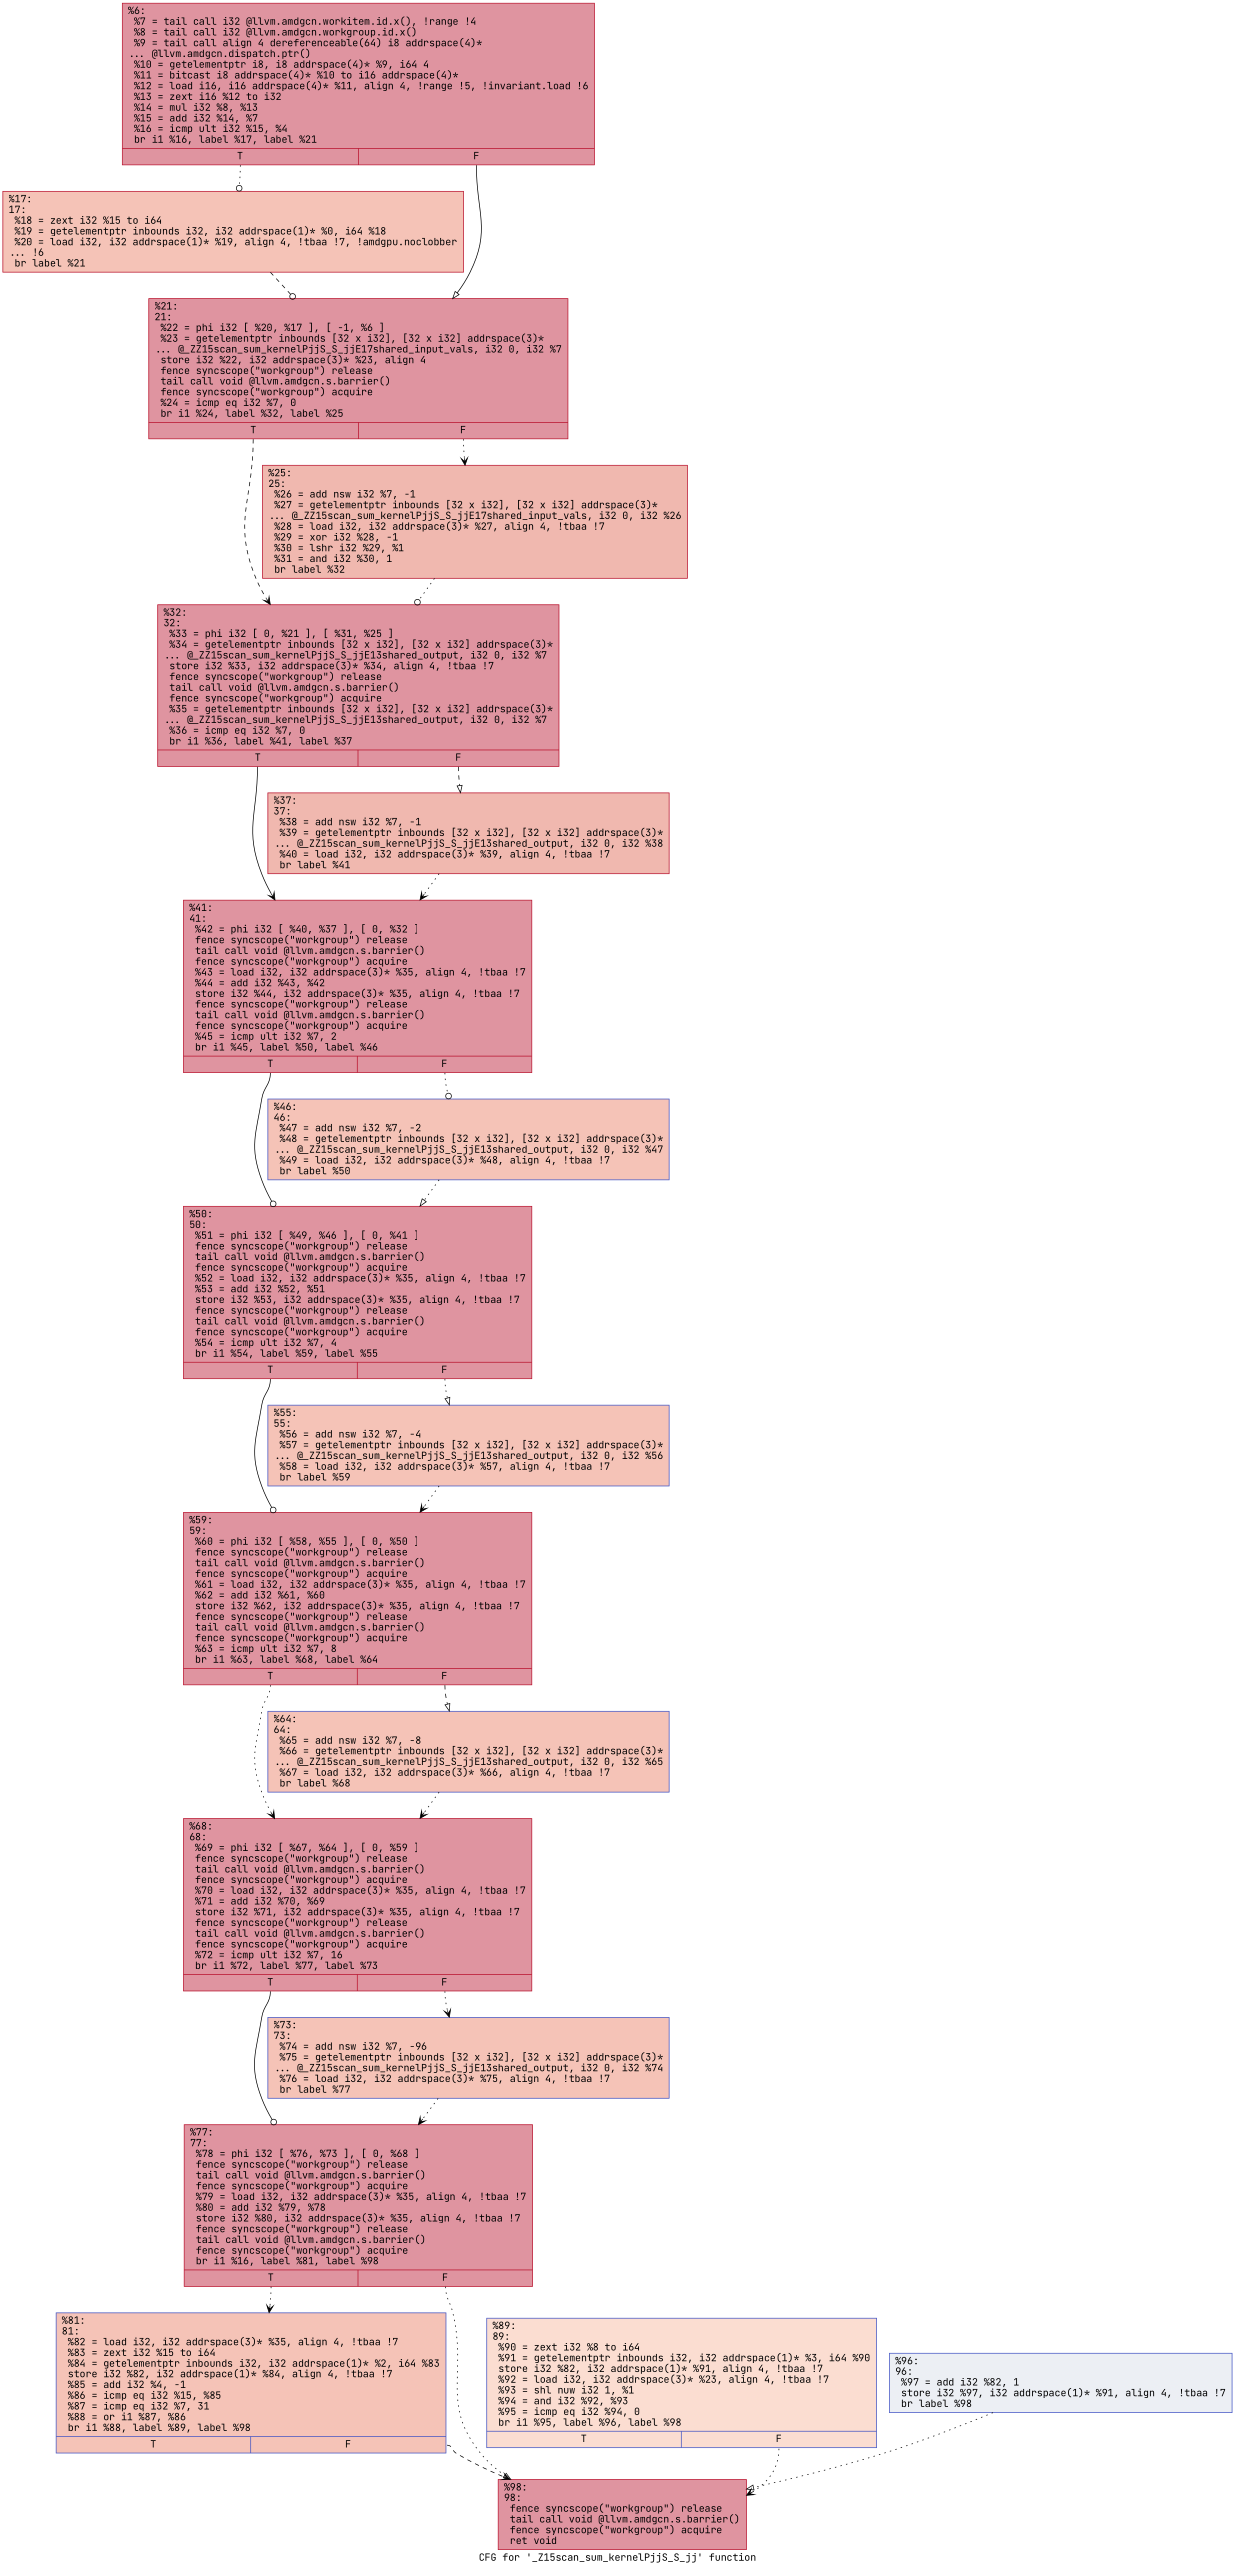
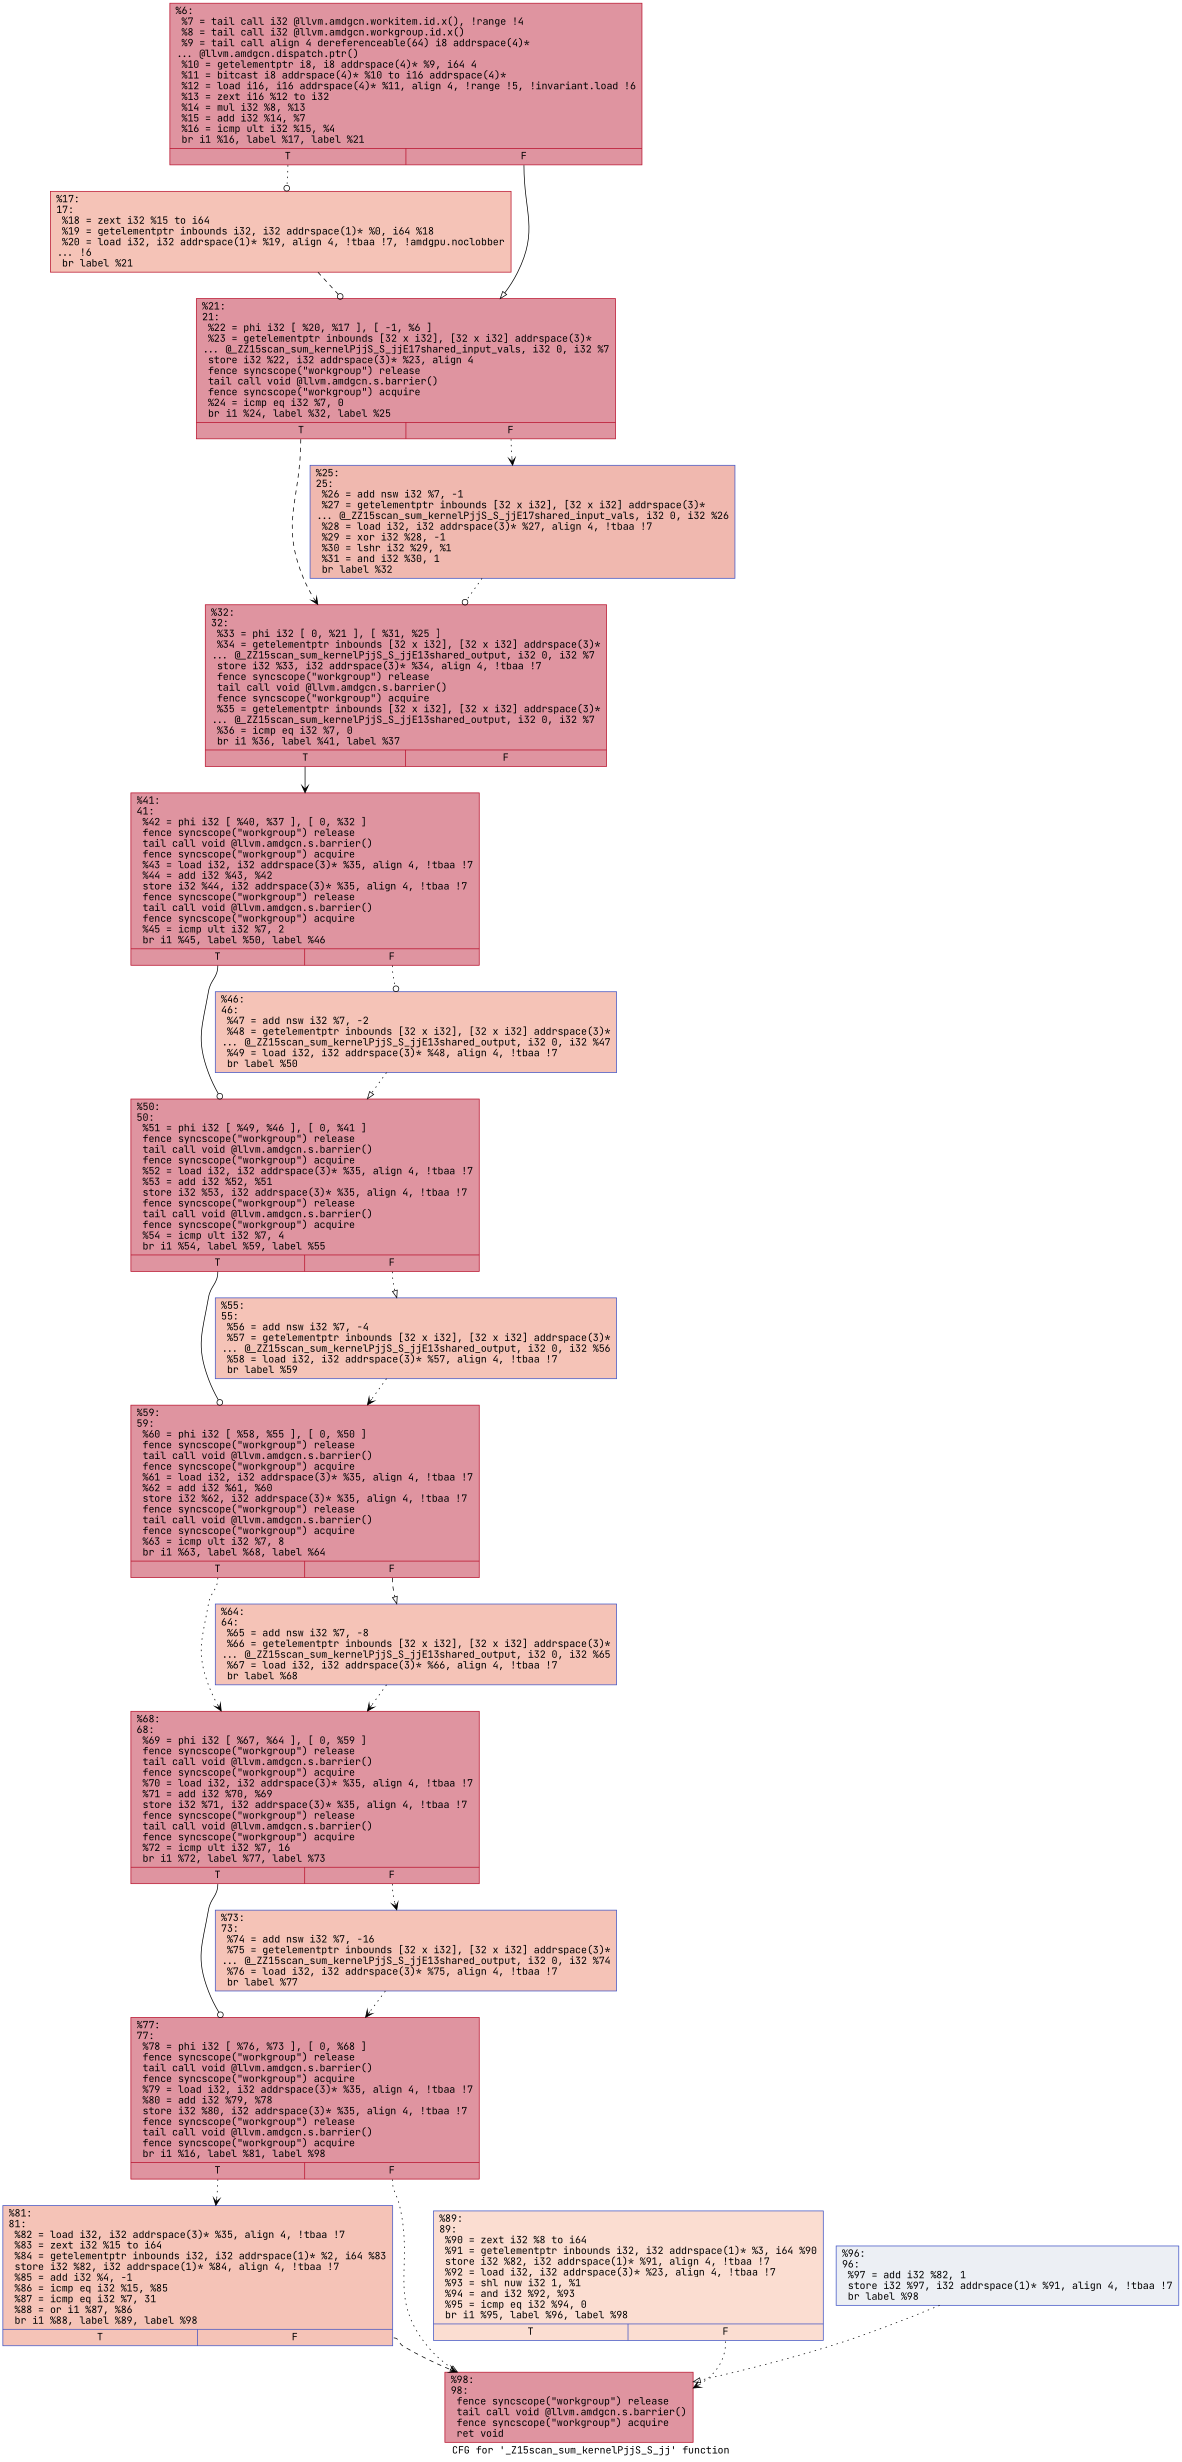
node "%25:": color #b70d28ff -> #3d50c3ff
node "%37:": removed
node "%73:": text "%74 = add nsw i32 %7, -96" -> "%74 = add nsw i32 %7, -16"
